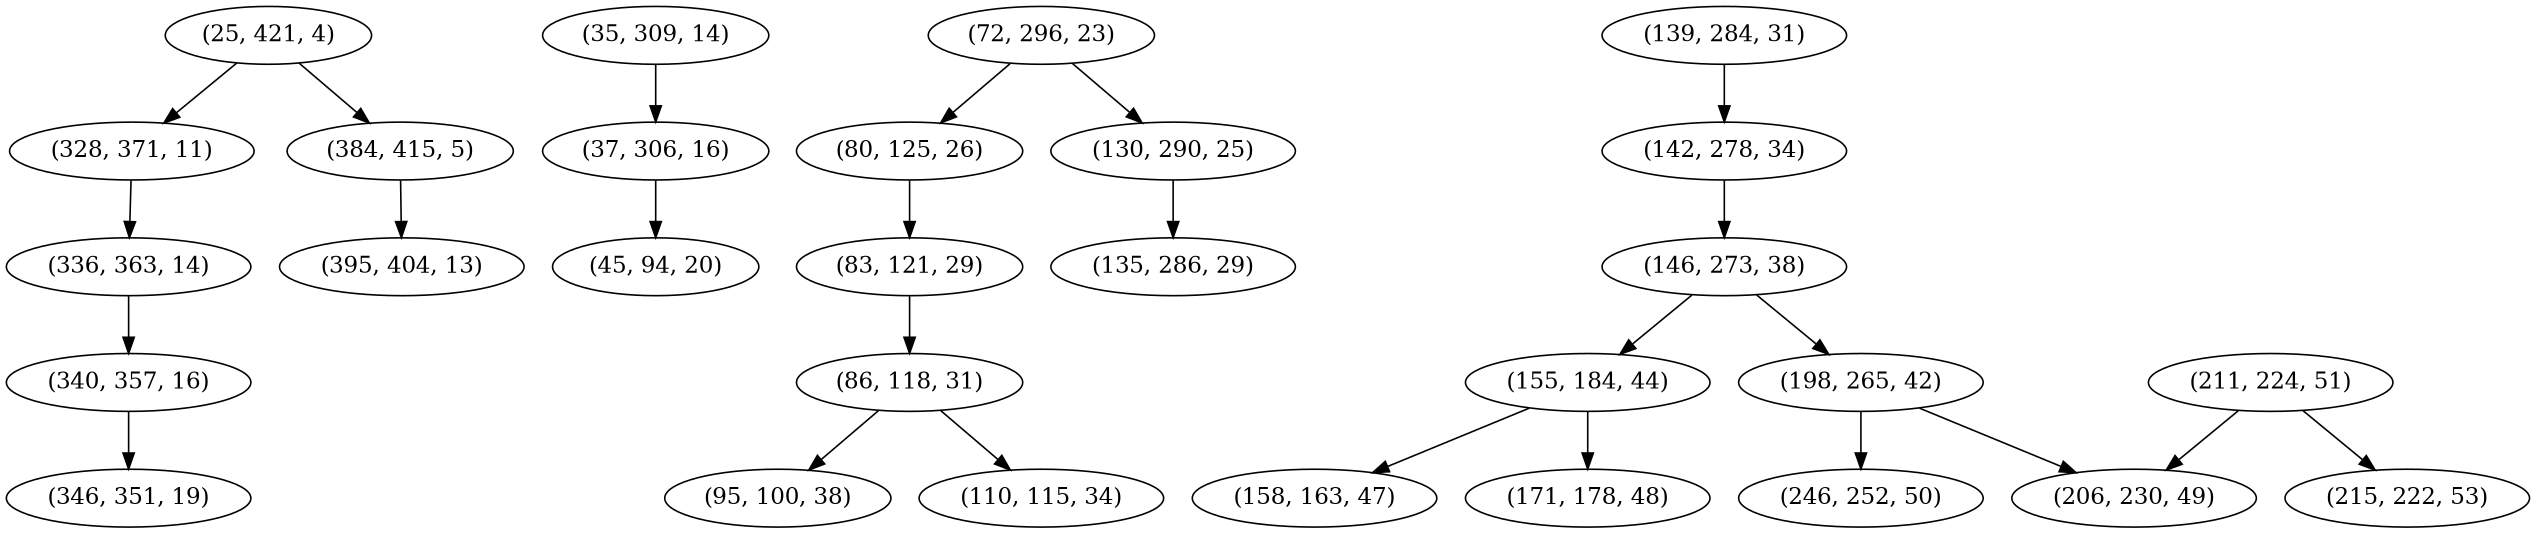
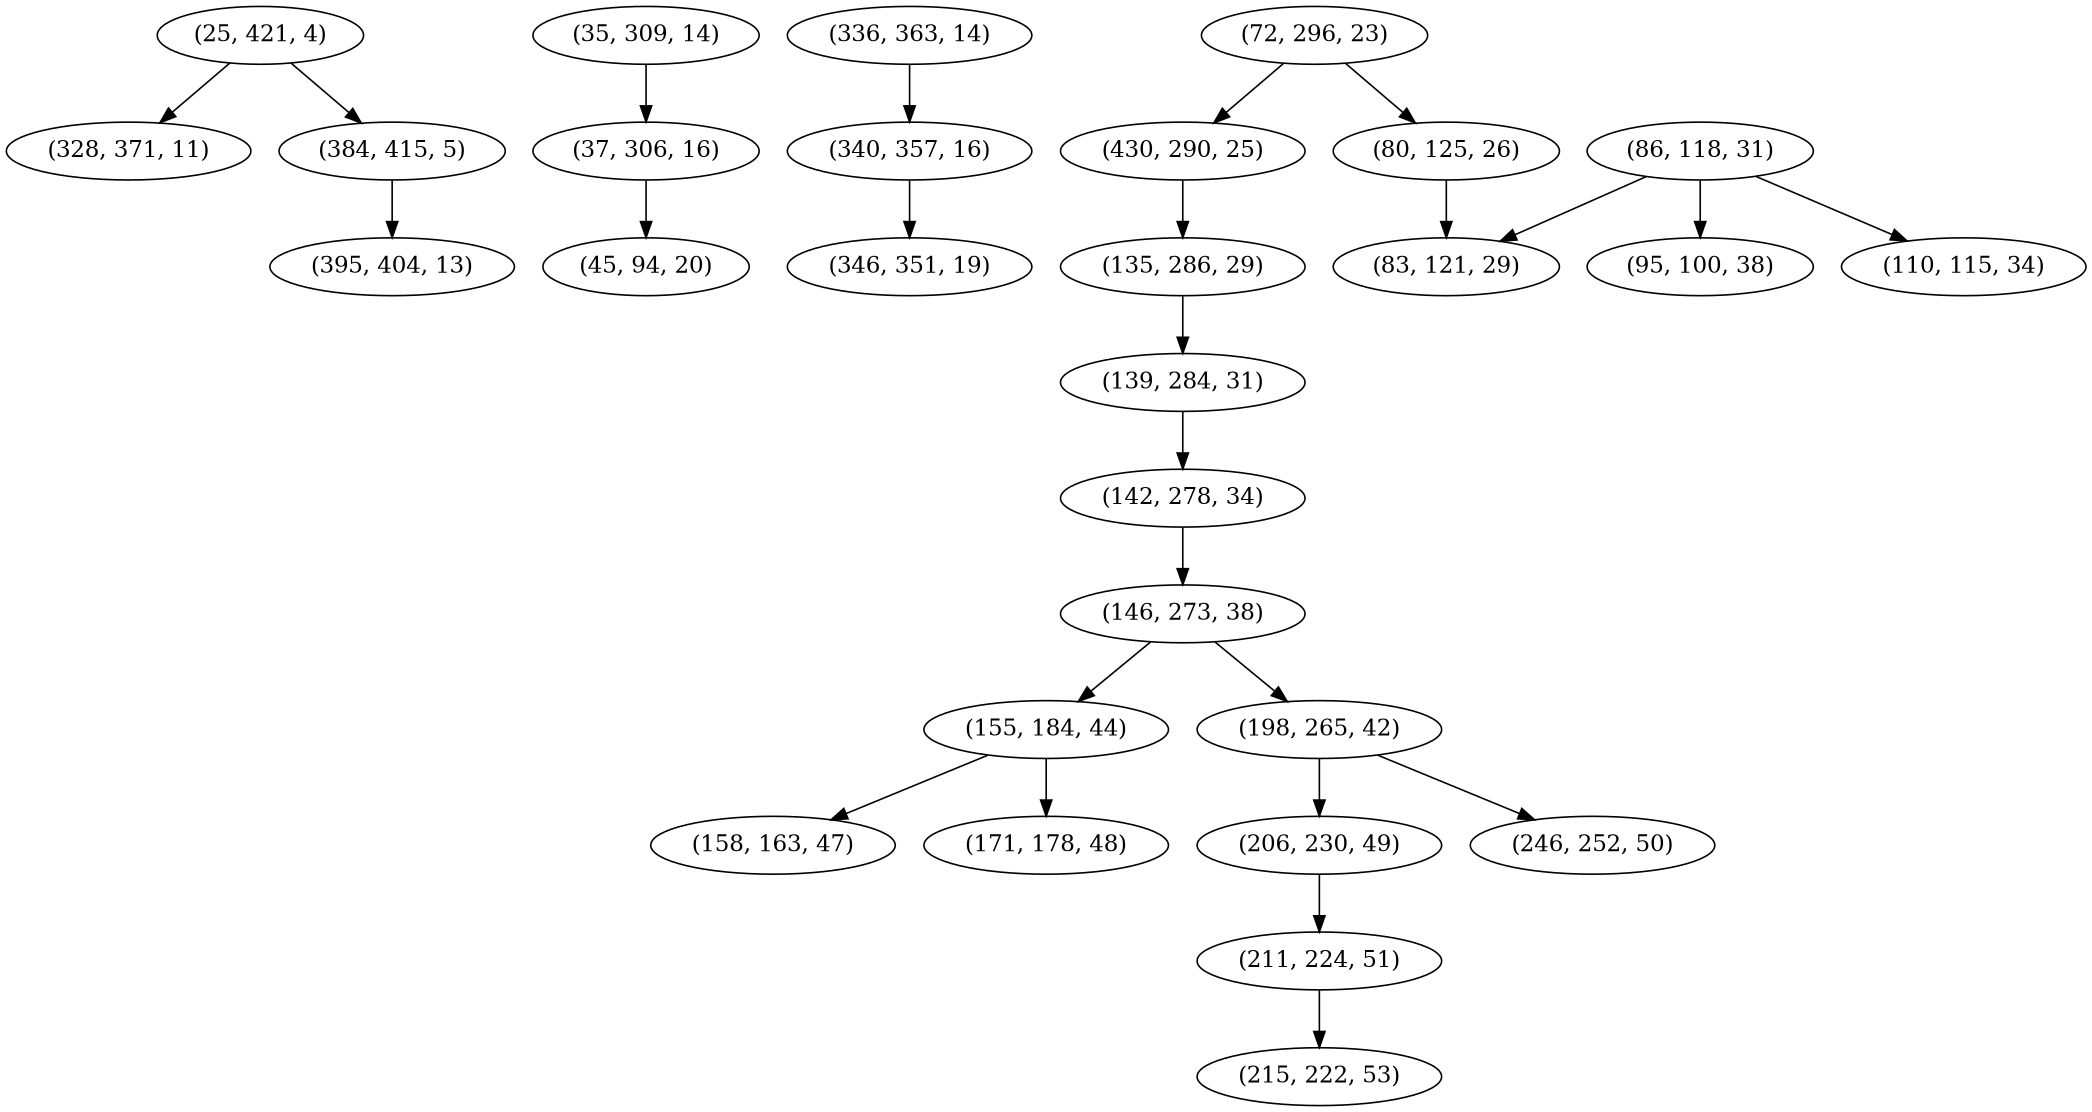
node "(130, 290, 25)": label "(130, 290, 25)" -> "(430, 290, 25)"
edge "(328, 371, 11)" -> "(336, 363, 14)": removed
edge "(83, 121, 29)" -> "(86, 118, 31)": reversed
edge "(135, 286, 29)" -> "(139, 284, 31)": added
edge "(211, 224, 51)" -> "(206, 230, 49)": reversed
